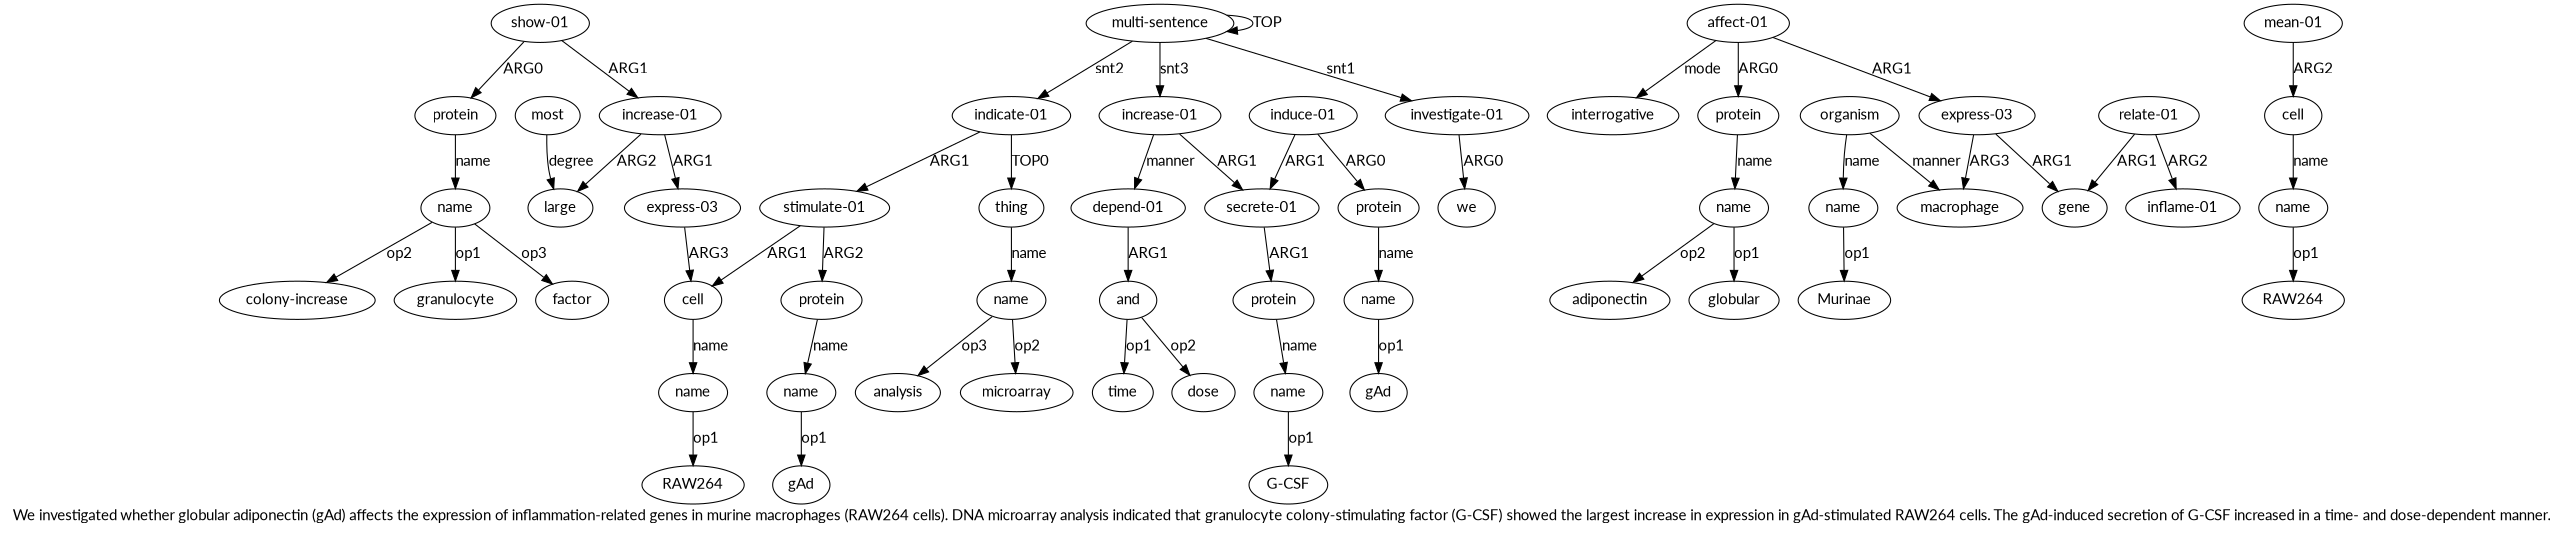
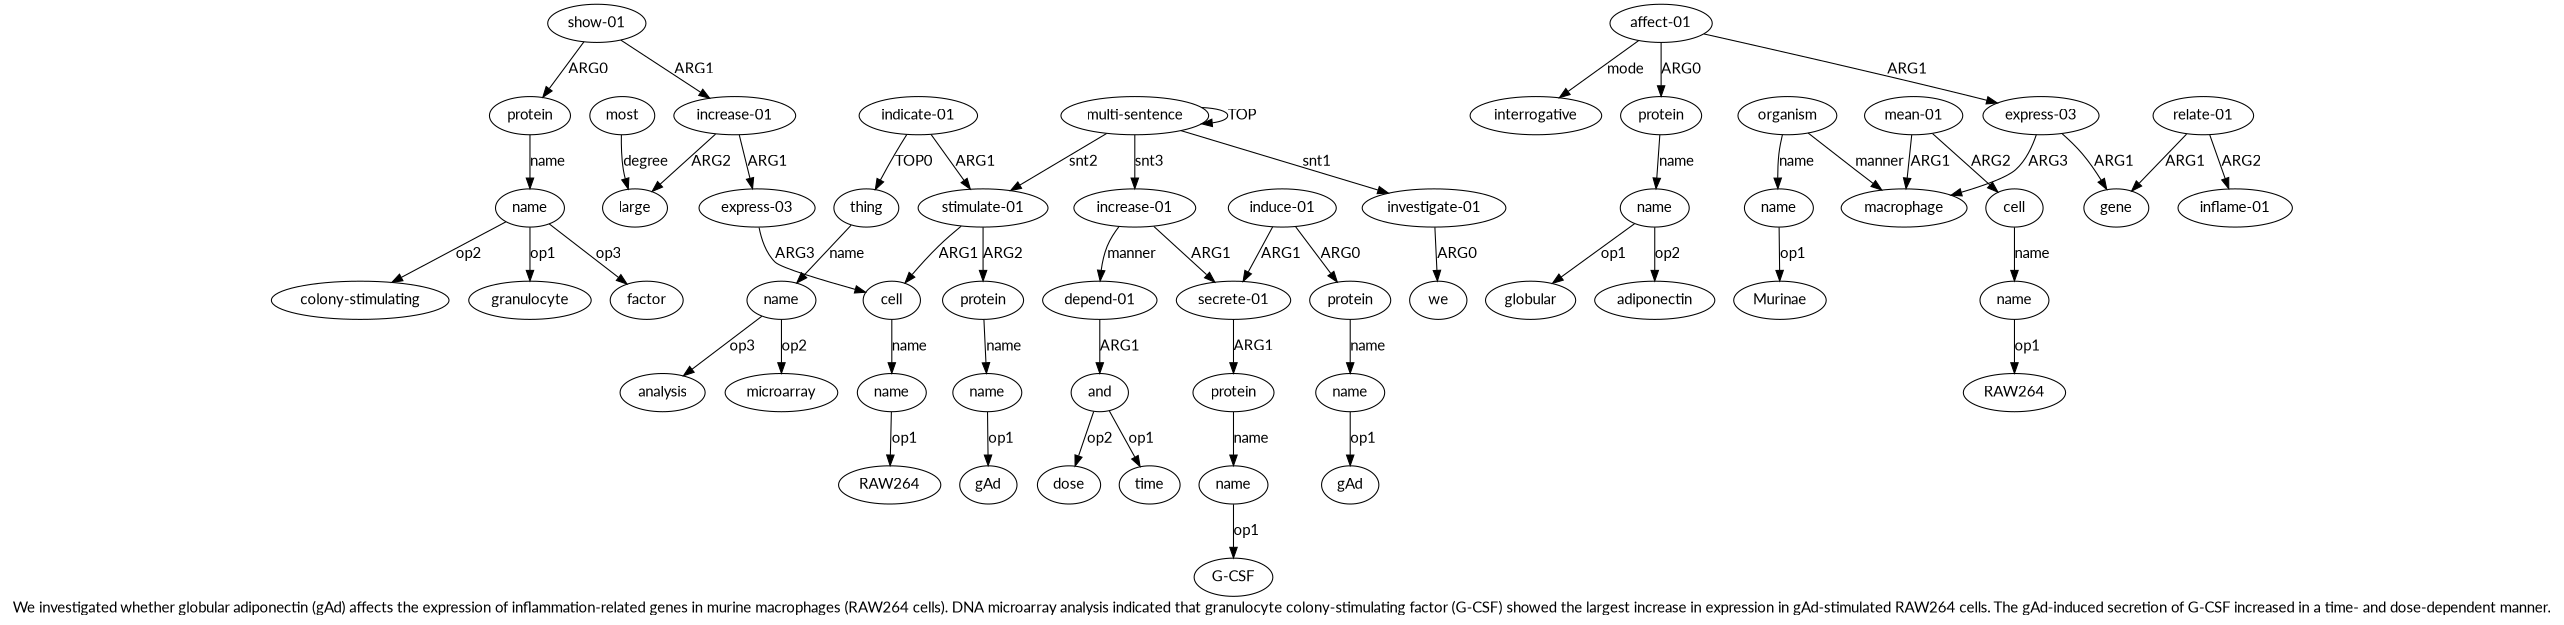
edge "multi-sentence" -> "indicate-01": now "multi-sentence" -> "stimulate-01"
edge "mean-01" -> "macrophage": added, label "ARG1"
node "colony-increase": label "colony-increase" -> "colony-stimulating"
